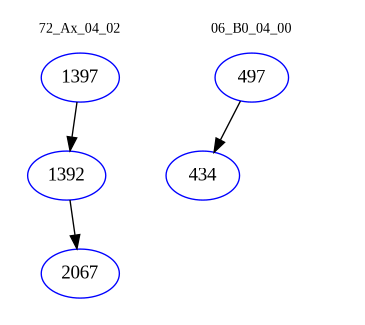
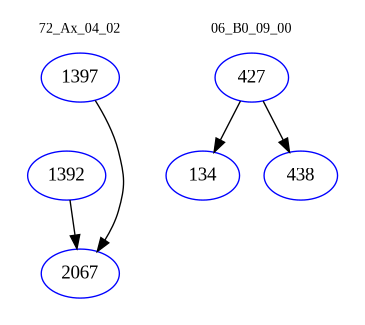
cluster "06_B0_04_00": label "06_B0_04_00" -> "06_B0_09_00"
node "497": label "497" -> "427"
edge "1397" -> "1392": now "1397" -> "2067"
node "434": label "434" -> "134"
node "438": added
